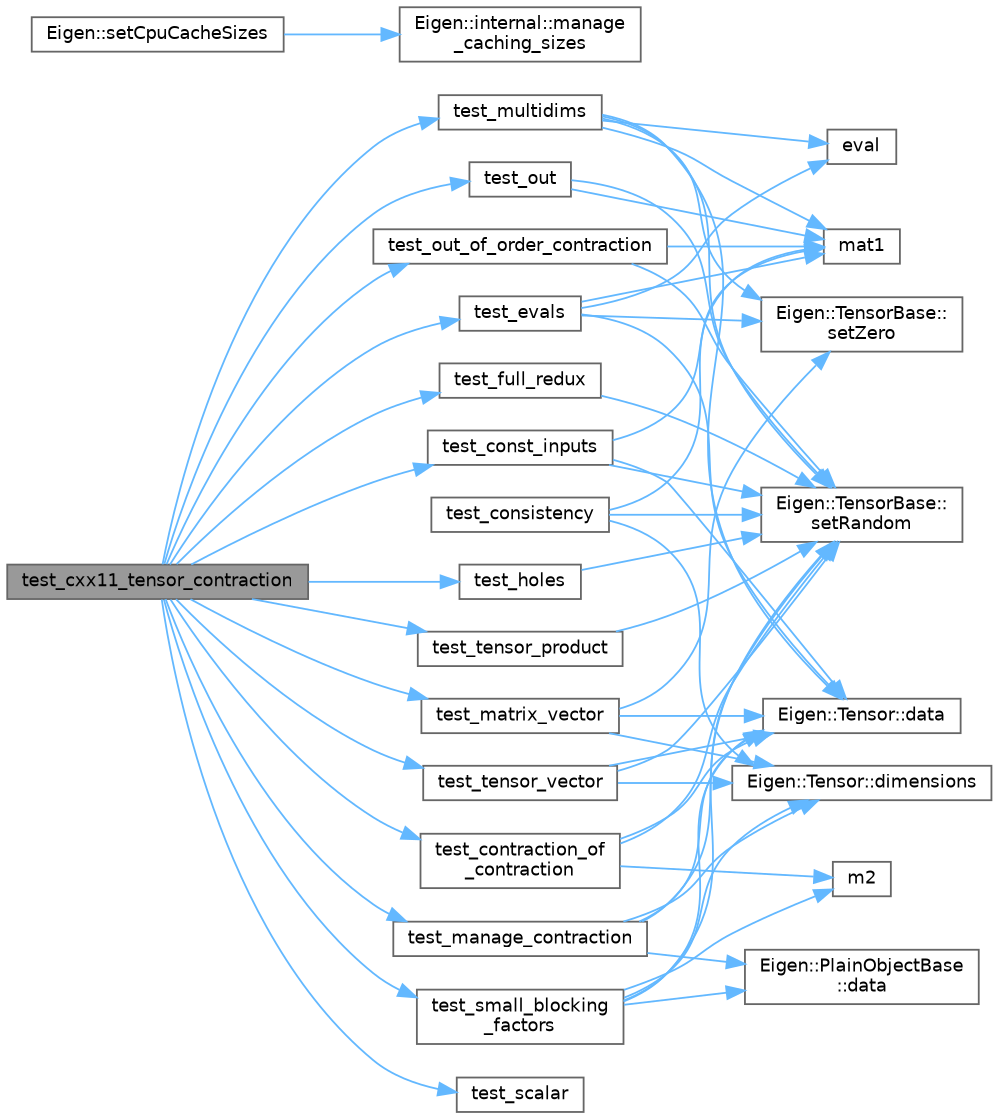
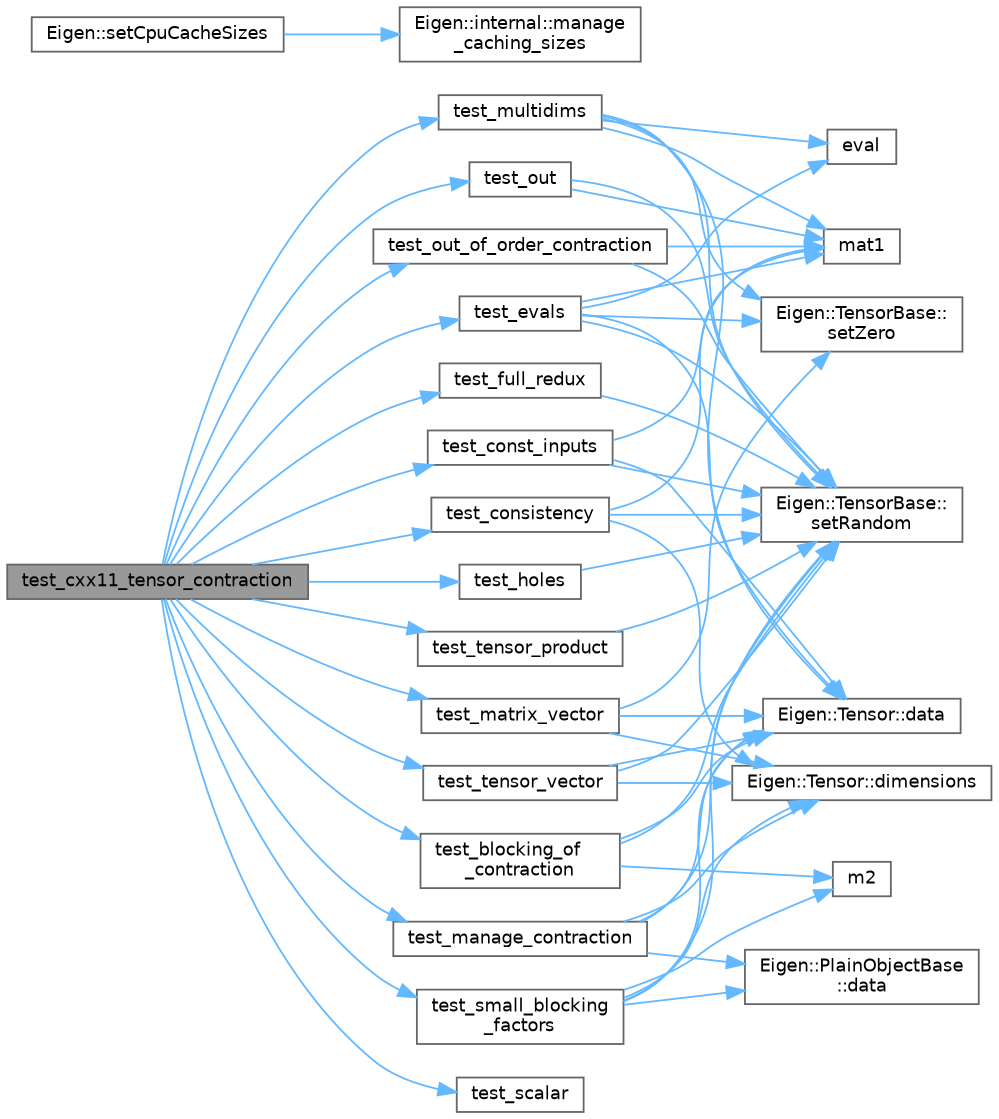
edge "test_evals" -> "Eigen::TensorBase:: setRandom": added
edge "test_cxx11_tensor_contraction" -> "test_consistency": added
node "test_contraction_of _contraction": label "test_contraction_of _contraction" -> "test_blocking_of _contraction"
